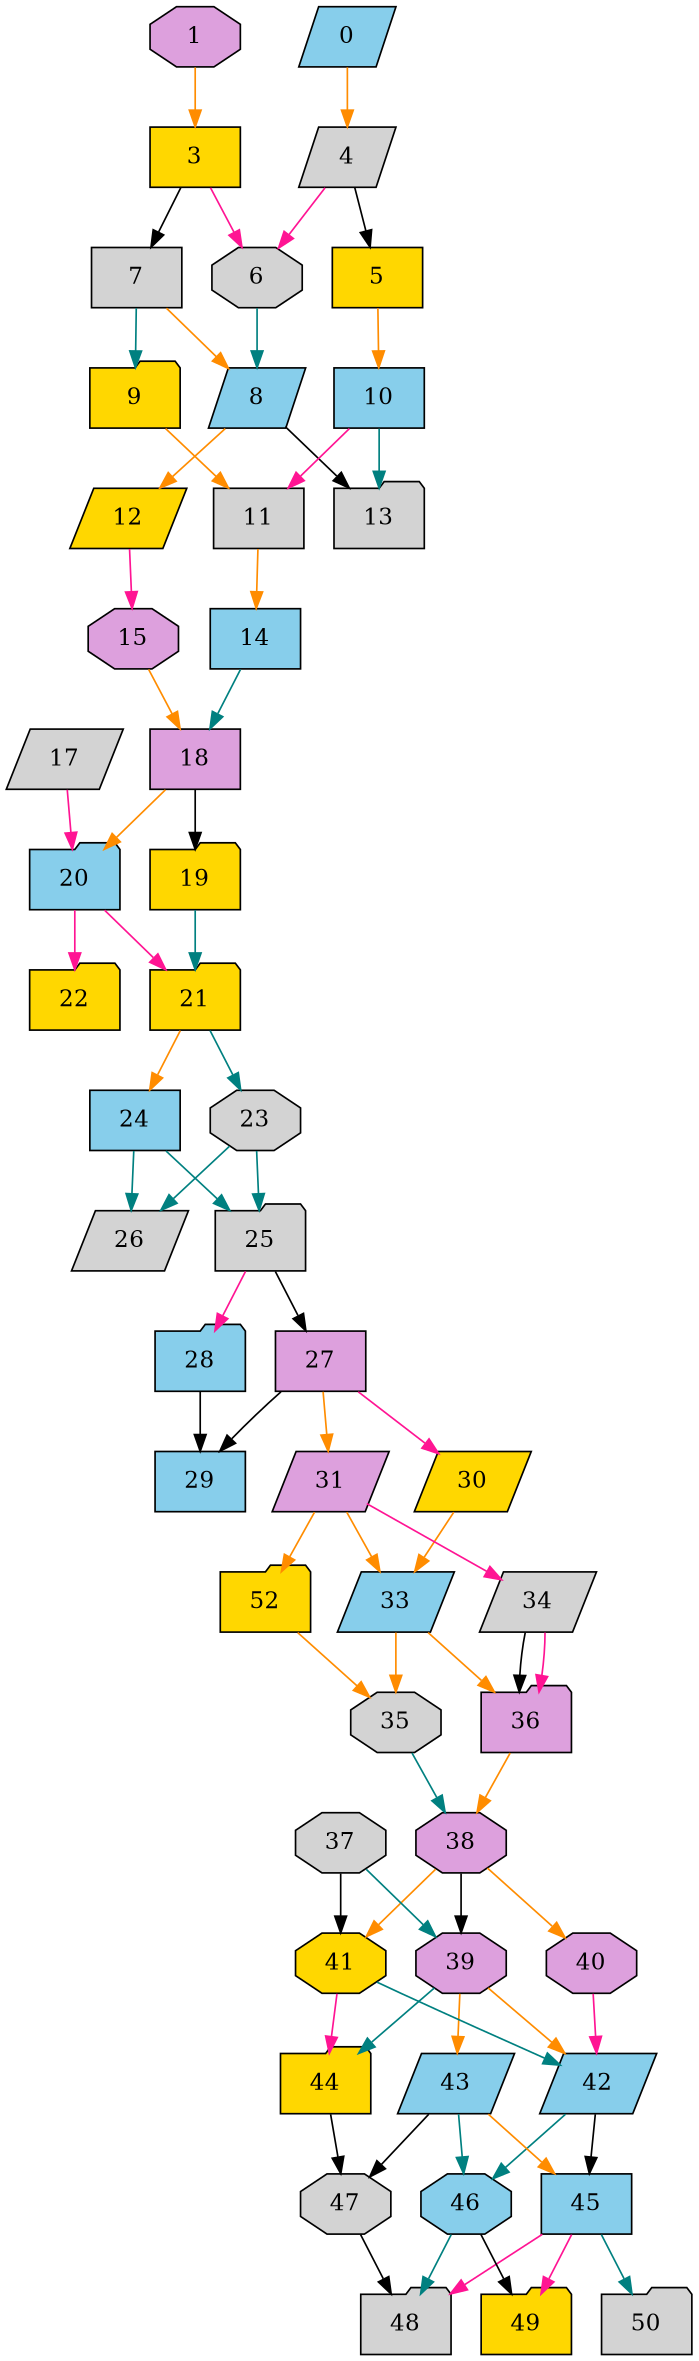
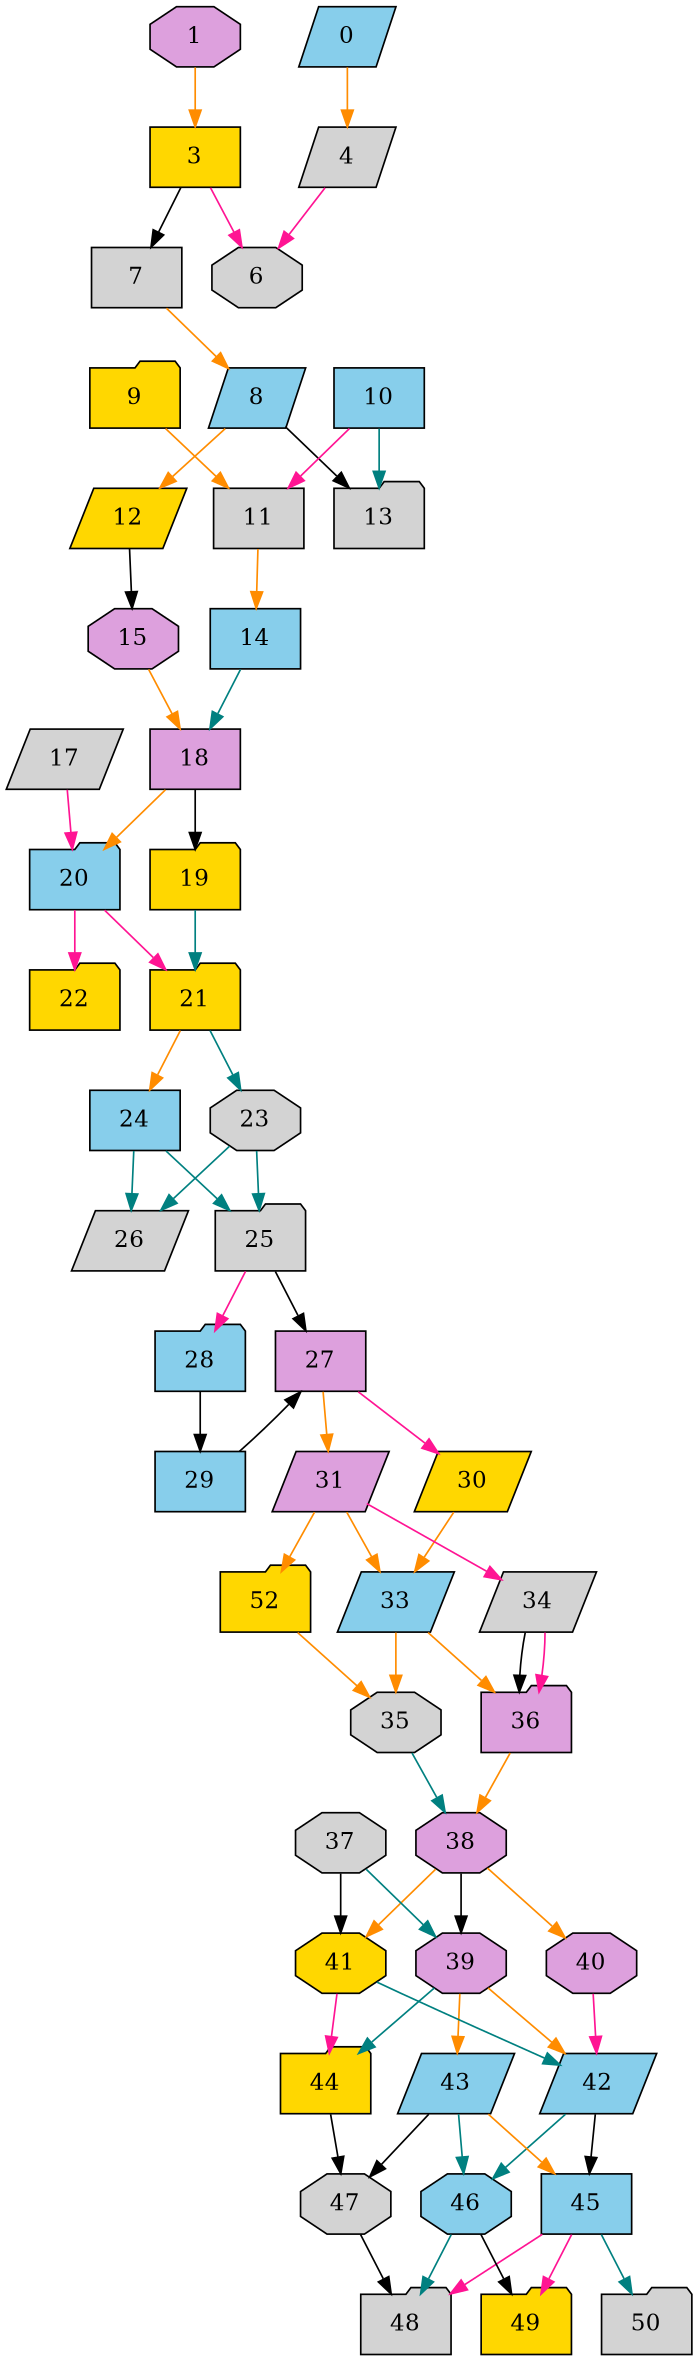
node "5": removed
edge "7" -> "9": removed
edge "6" -> "8": removed
edge "12" -> "15": color deeppink -> black
edge "27" -> "29": reversed
